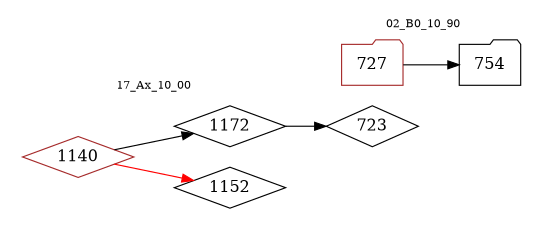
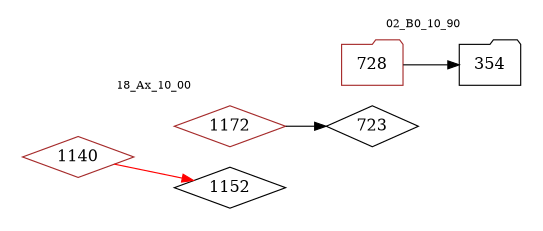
node "727": label "727" -> "728"
node "754": label "754" -> "354"
cluster "17_Ax_10_00": label "17_Ax_10_00" -> "18_Ax_10_00"
node "1172": color black -> brown
edge "1140" -> "1172": removed
